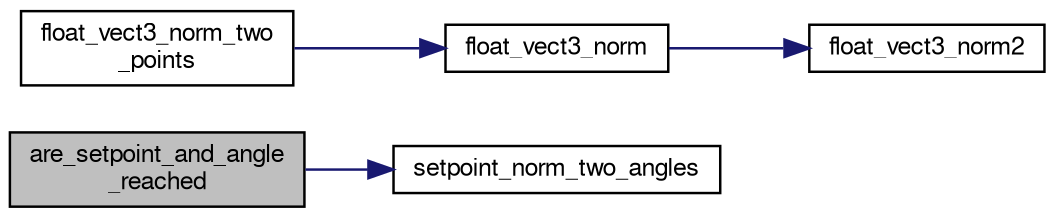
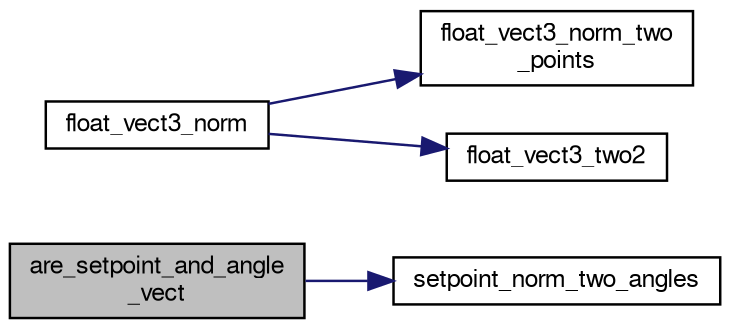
edge "float_vect3_norm_two _points" -> "float_vect3_norm": reversed
node "float_vect3_norm2": label "float_vect3_norm2" -> "float_vect3_two2"
node "are_setpoint_and_angle _reached": label "are_setpoint_and_angle _reached" -> "are_setpoint_and_angle _vect"
